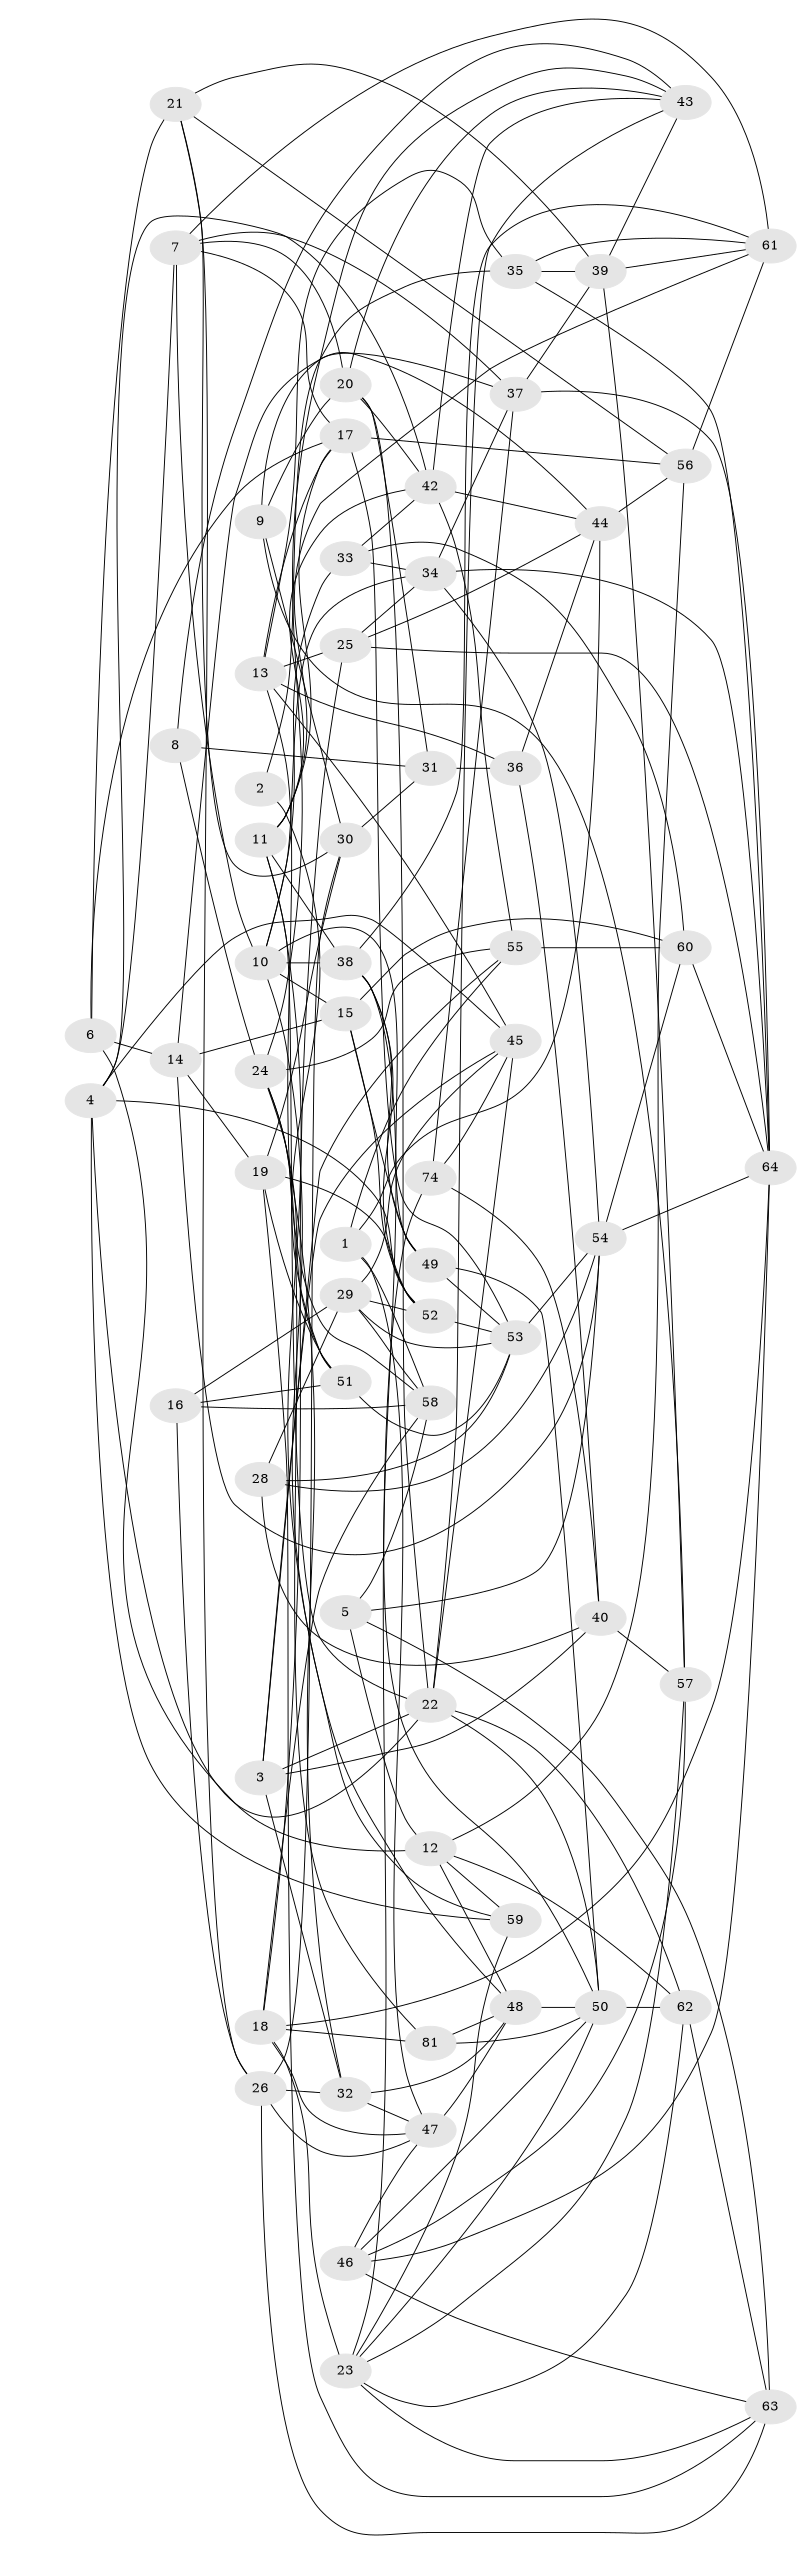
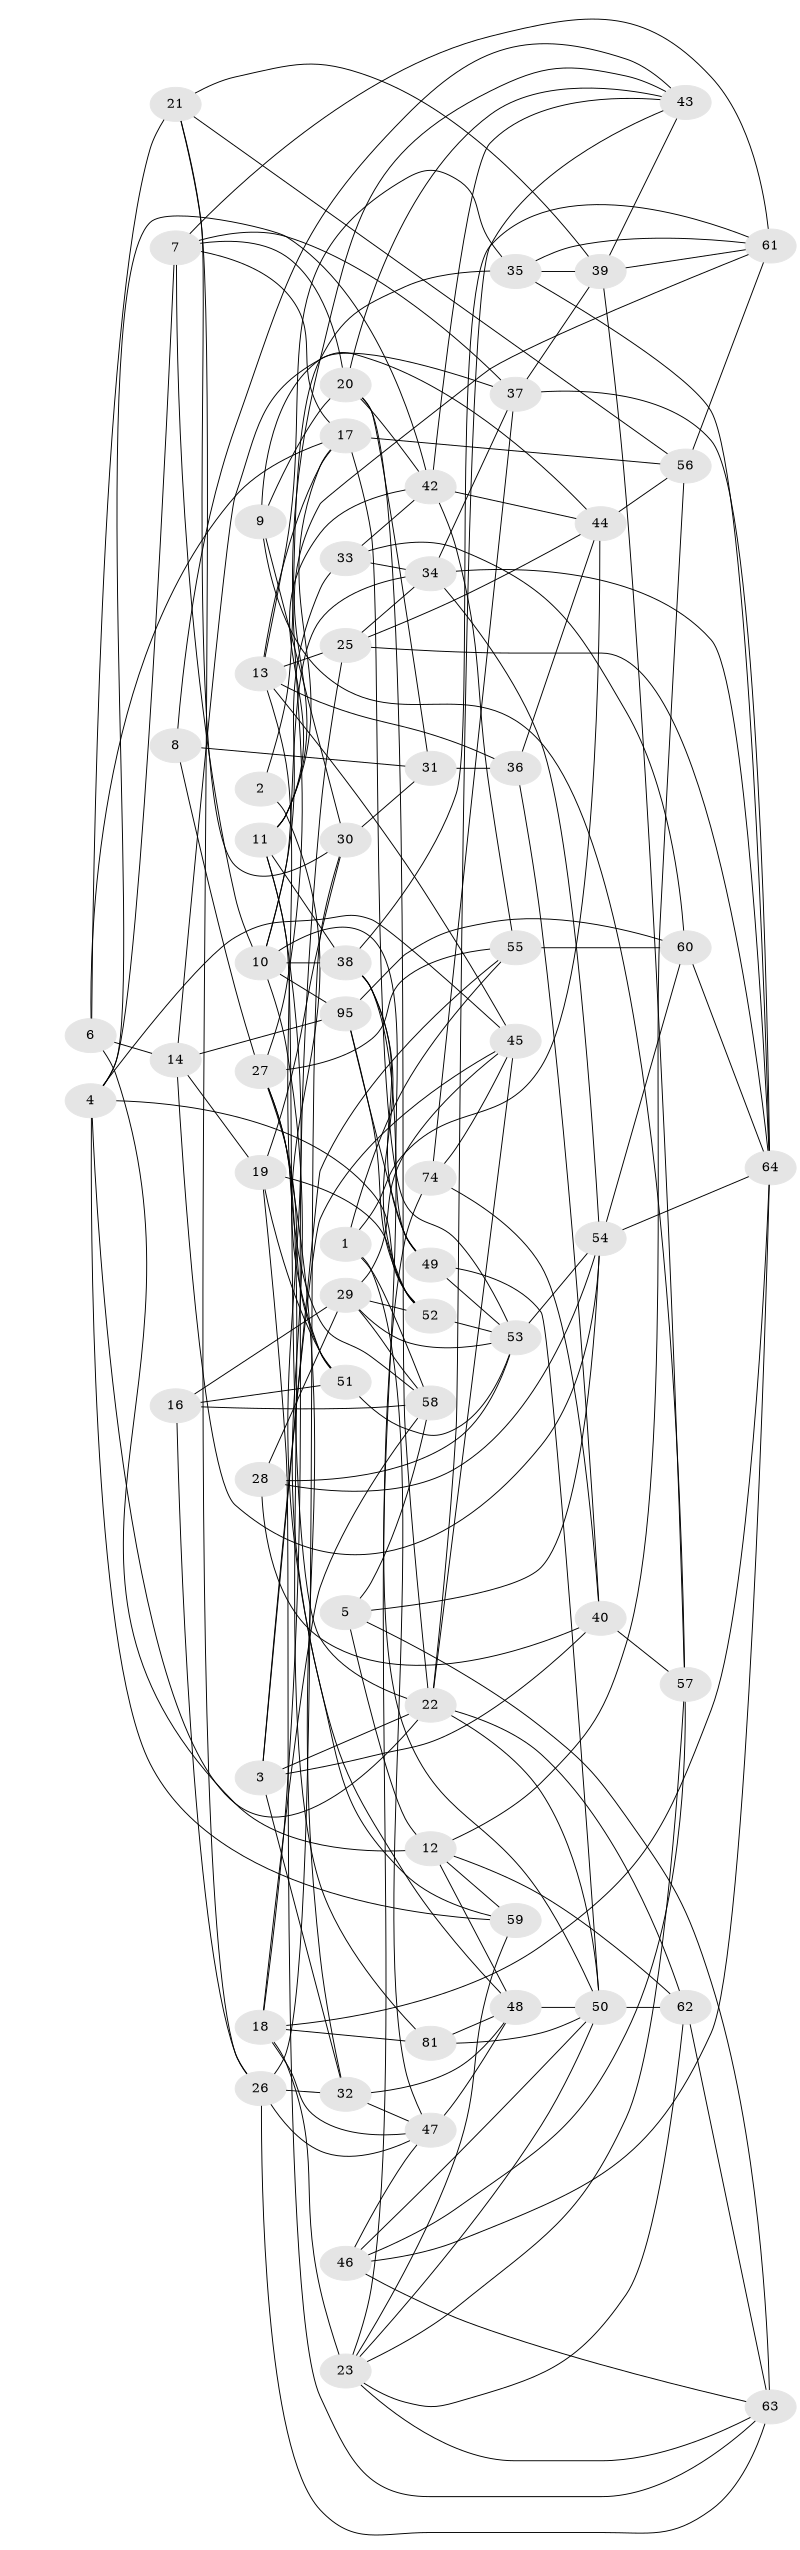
node "15": label "15" -> "95"
node "24": label "24" -> "27"
